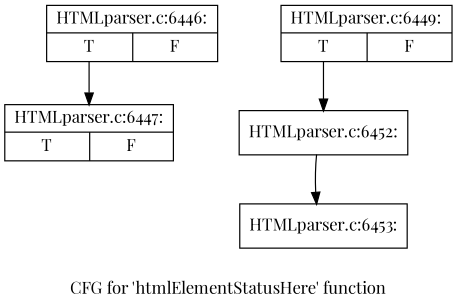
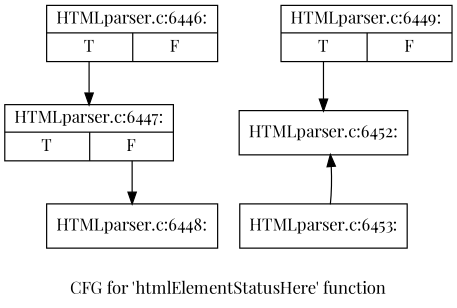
edge "HTMLparser.c:6452:" -> "HTMLparser.c:6453:": reversed
node "HTMLparser.c:6448:": added
